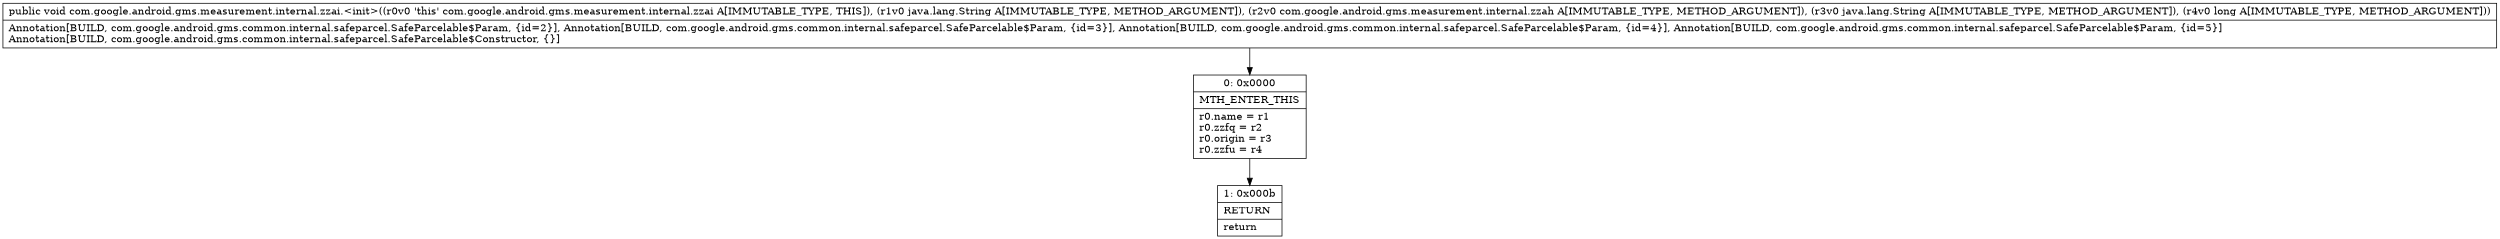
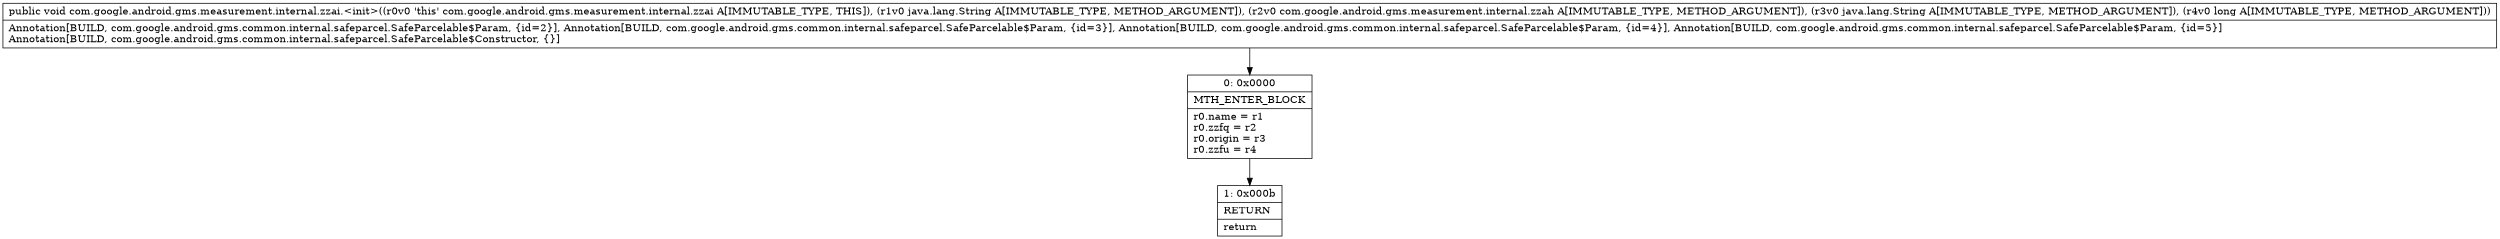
node "0: 0x0000": text "MTH_ENTER_THIS" -> "MTH_ENTER_BLOCK"
